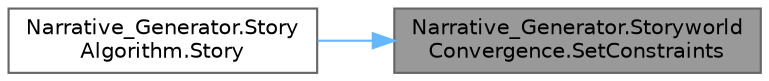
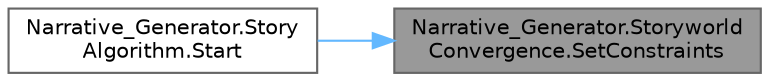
node "Narrative_Generator.Story Algorithm.Story": label "Narrative_Generator.Story Algorithm.Story" -> "Narrative_Generator.Story Algorithm.Start"
